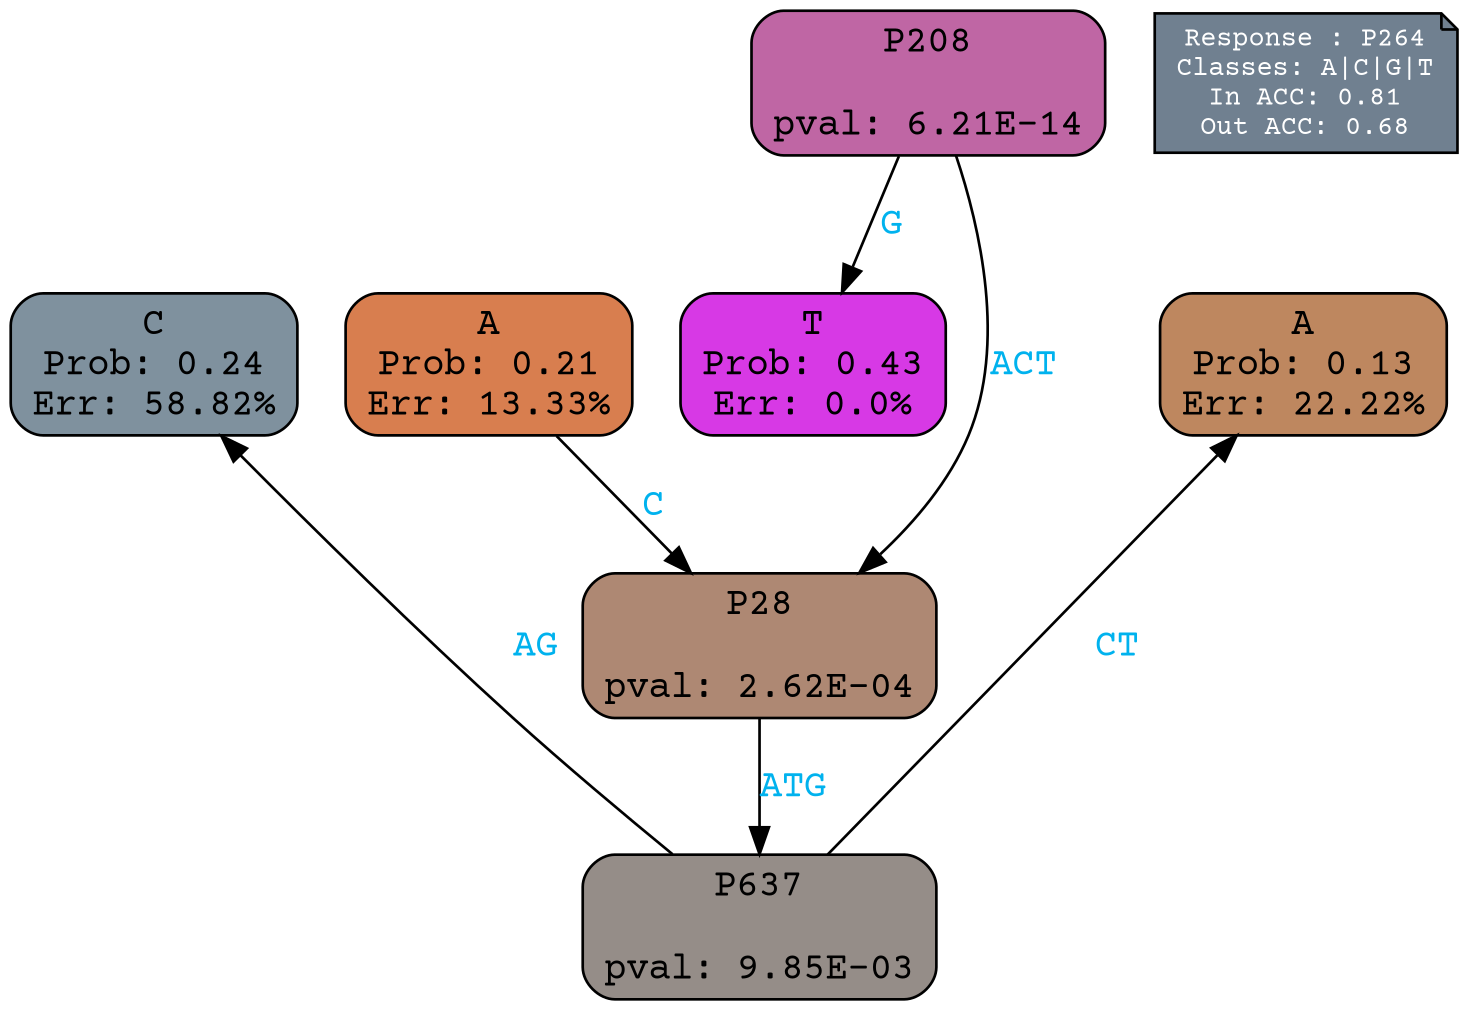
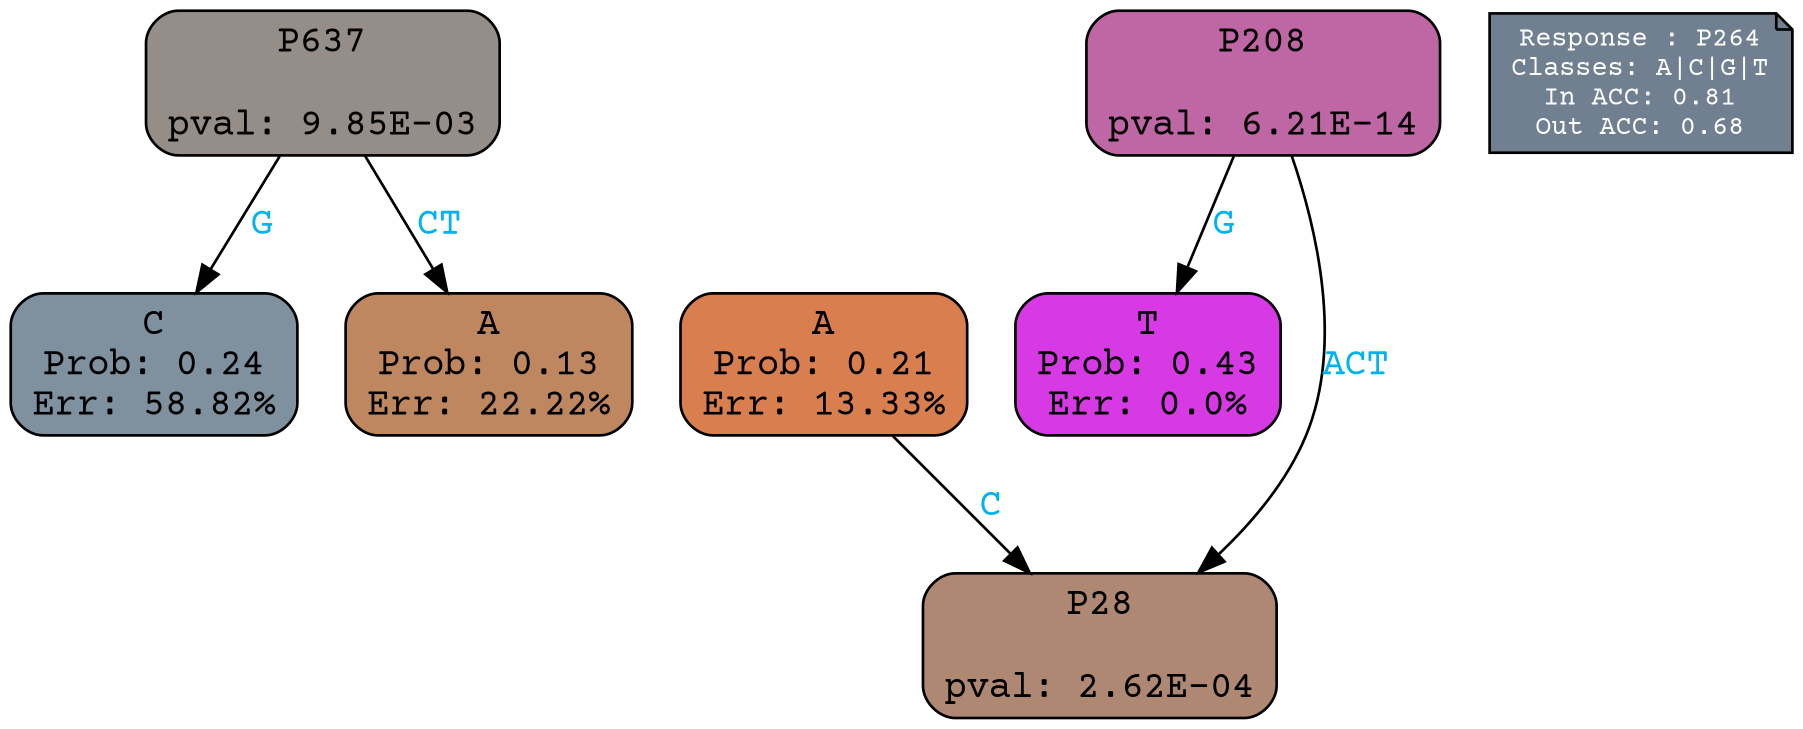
edge "P637 pval: 9.85E-03" -> "C Prob: 0.24 Err: 58.82%": label "AG" -> "G"
edge "P28 pval: 2.62E-04" -> "P637 pval: 9.85E-03": removed, label "ATG"
